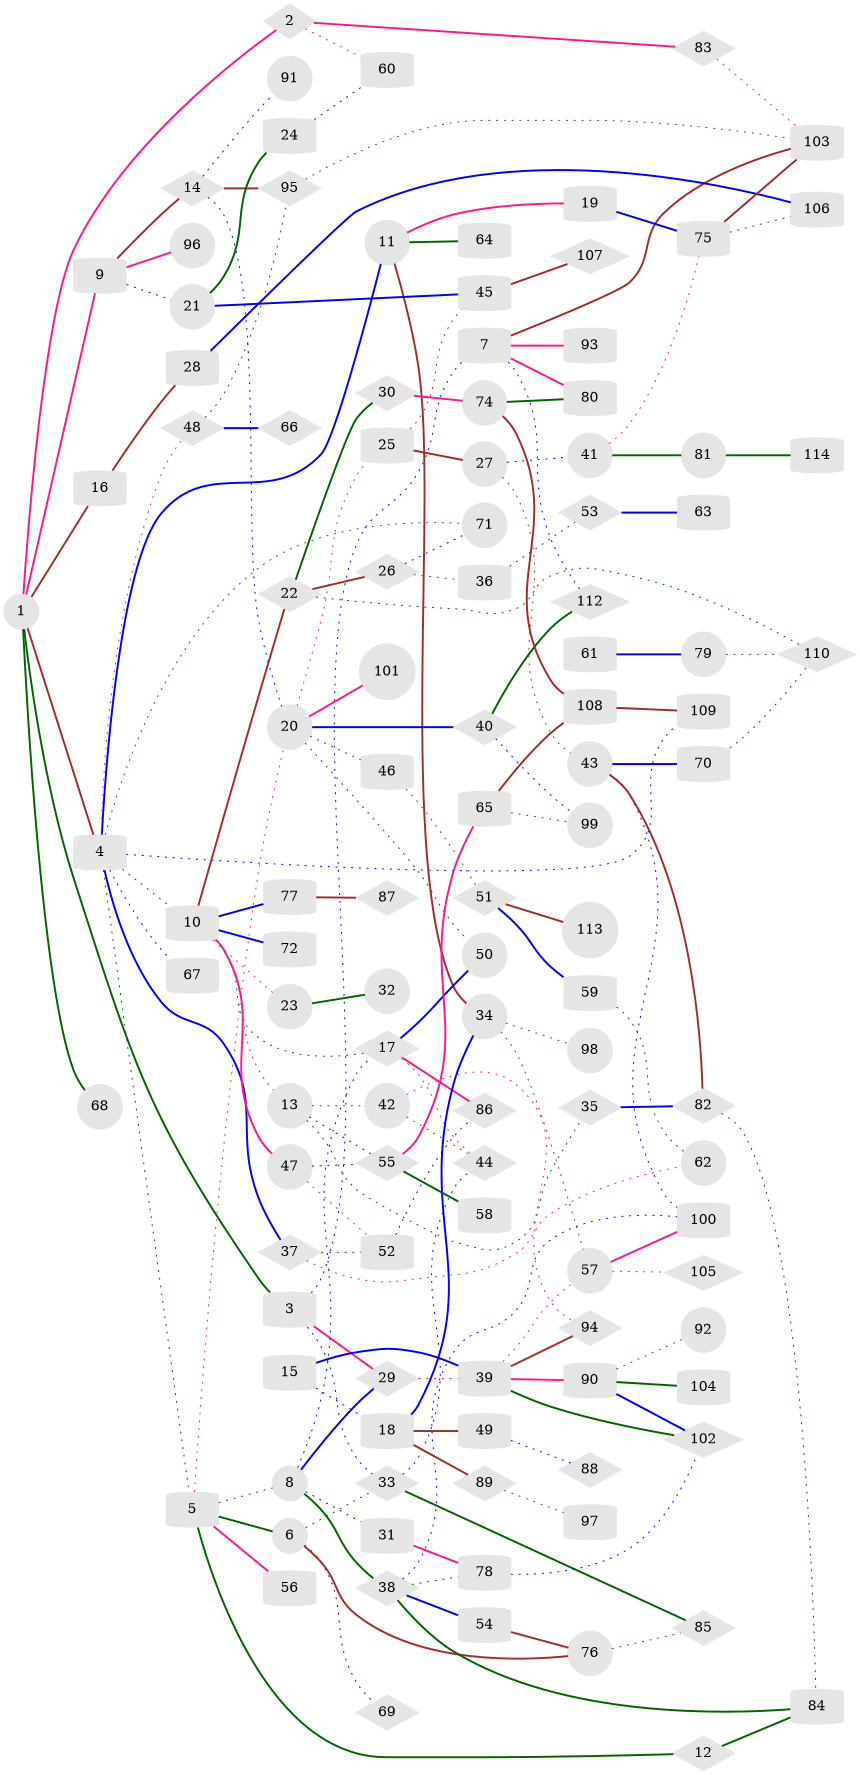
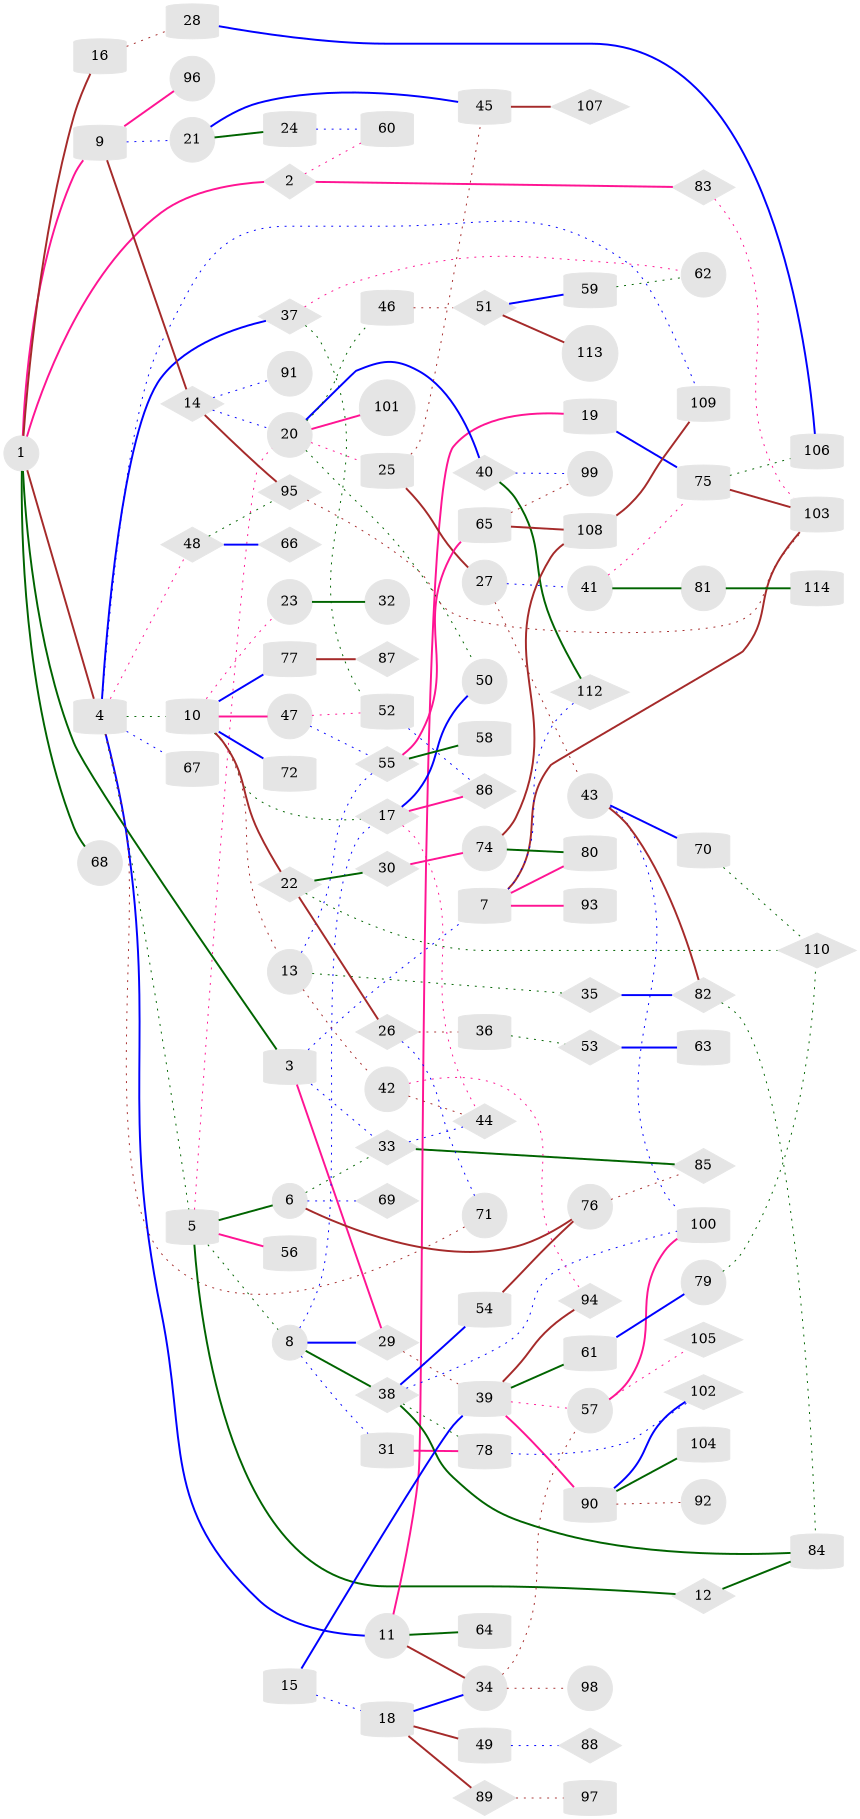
edge "28" -- "16": style bold -> dotted
edge "39" -- "102": now "39" -- "61"
